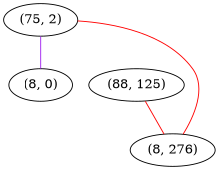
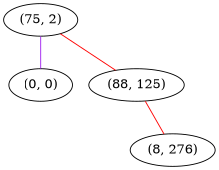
edge "(75, 2)" -- "(8, 276)": now "(75, 2)" -- "(88, 125)"
node "(8, 0)": label "(8, 0)" -> "(0, 0)"
